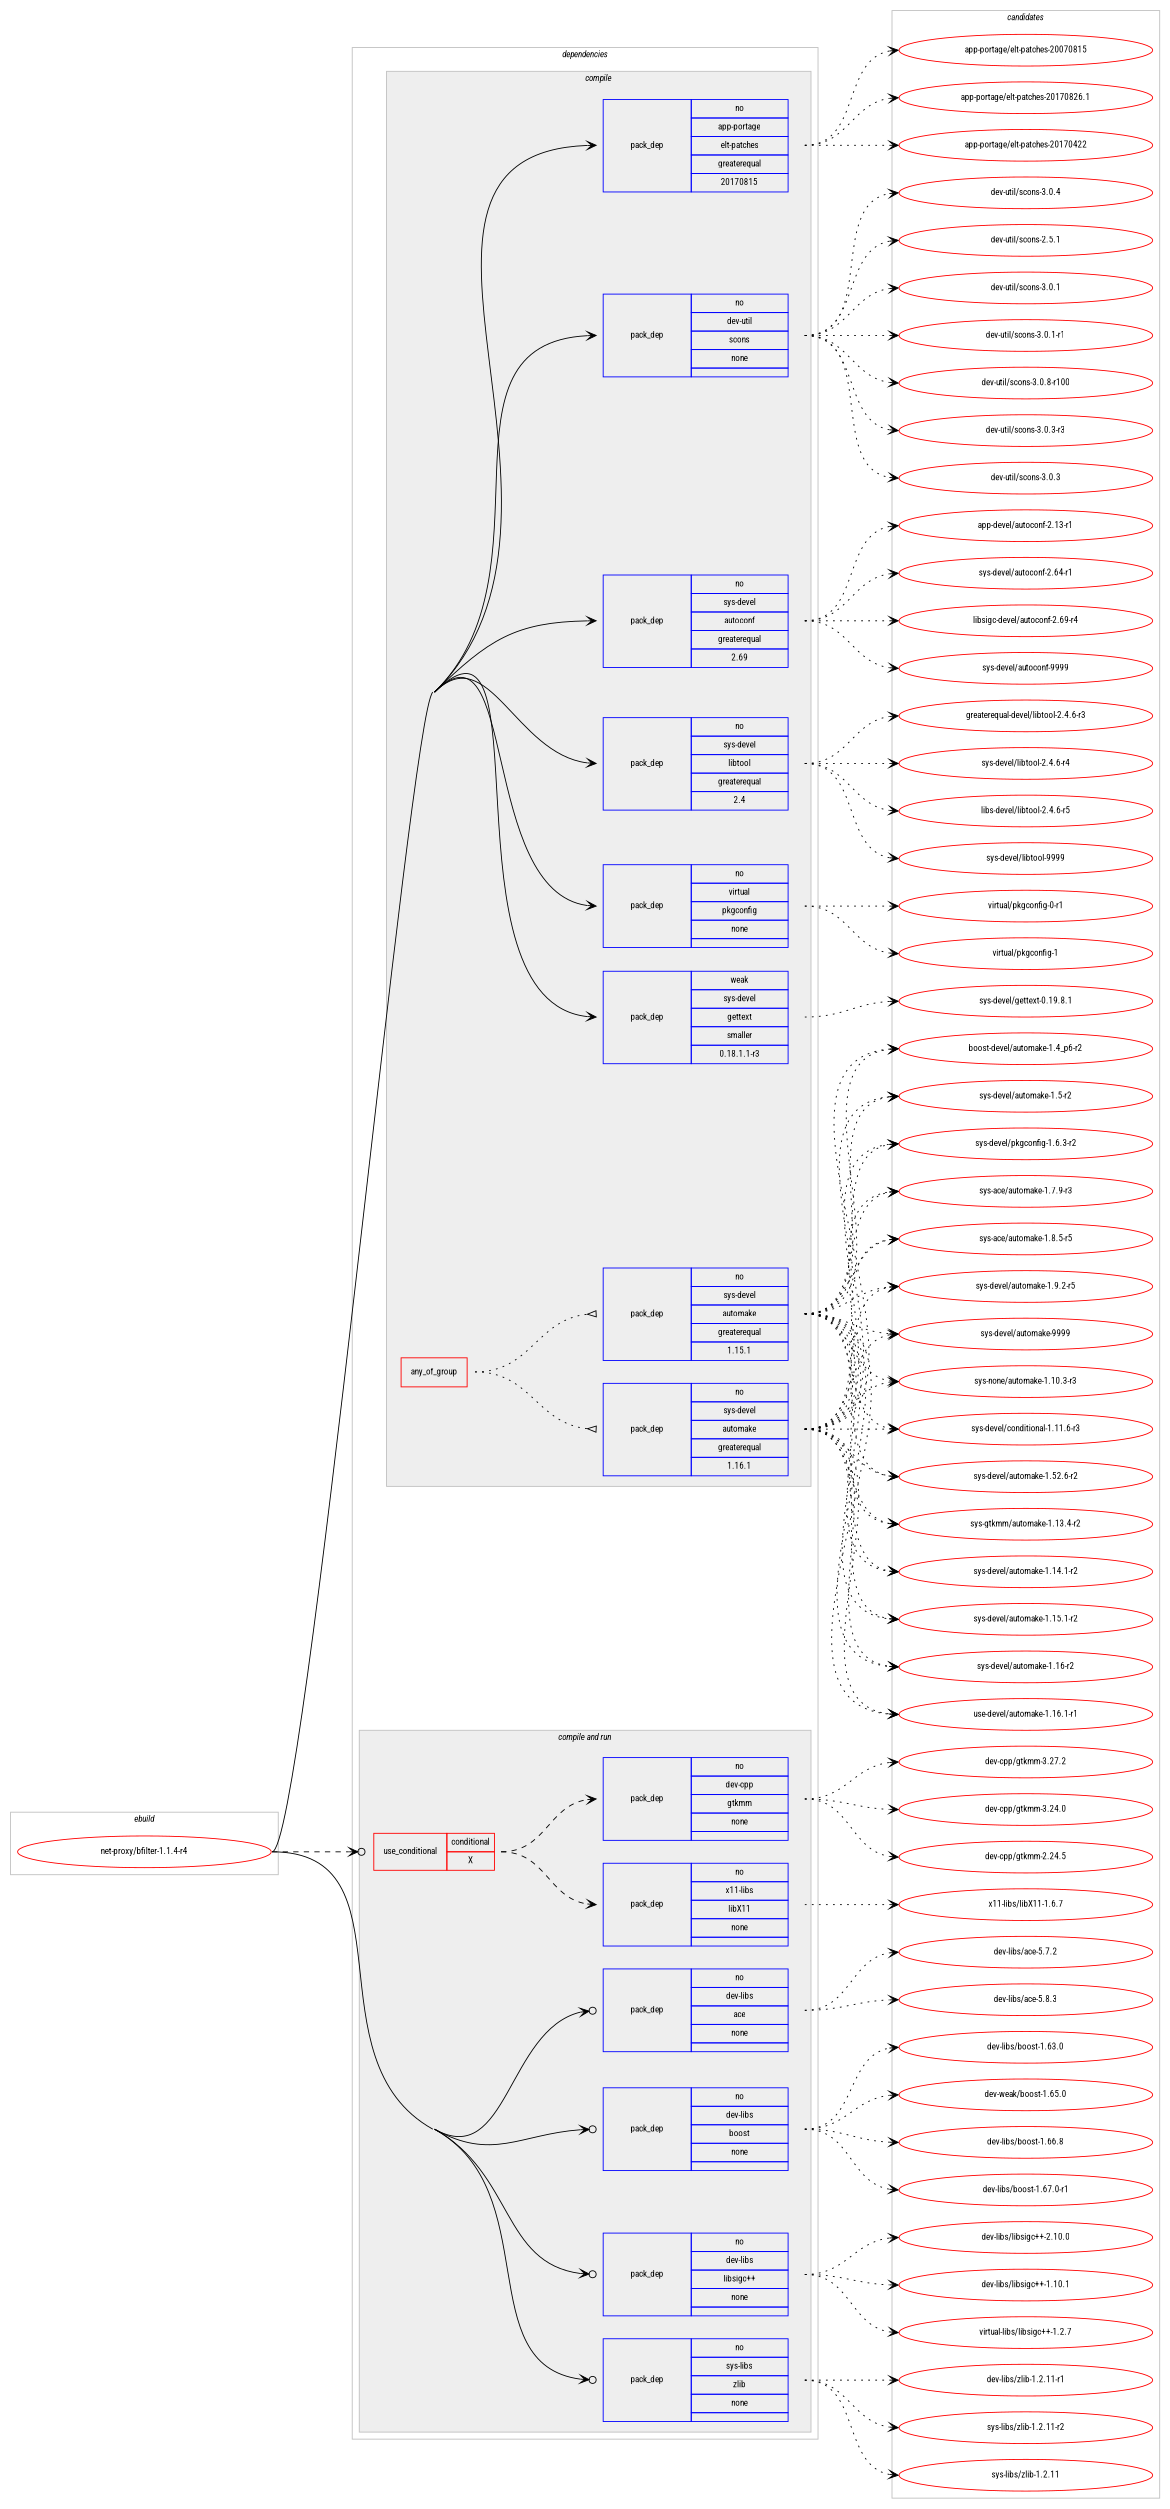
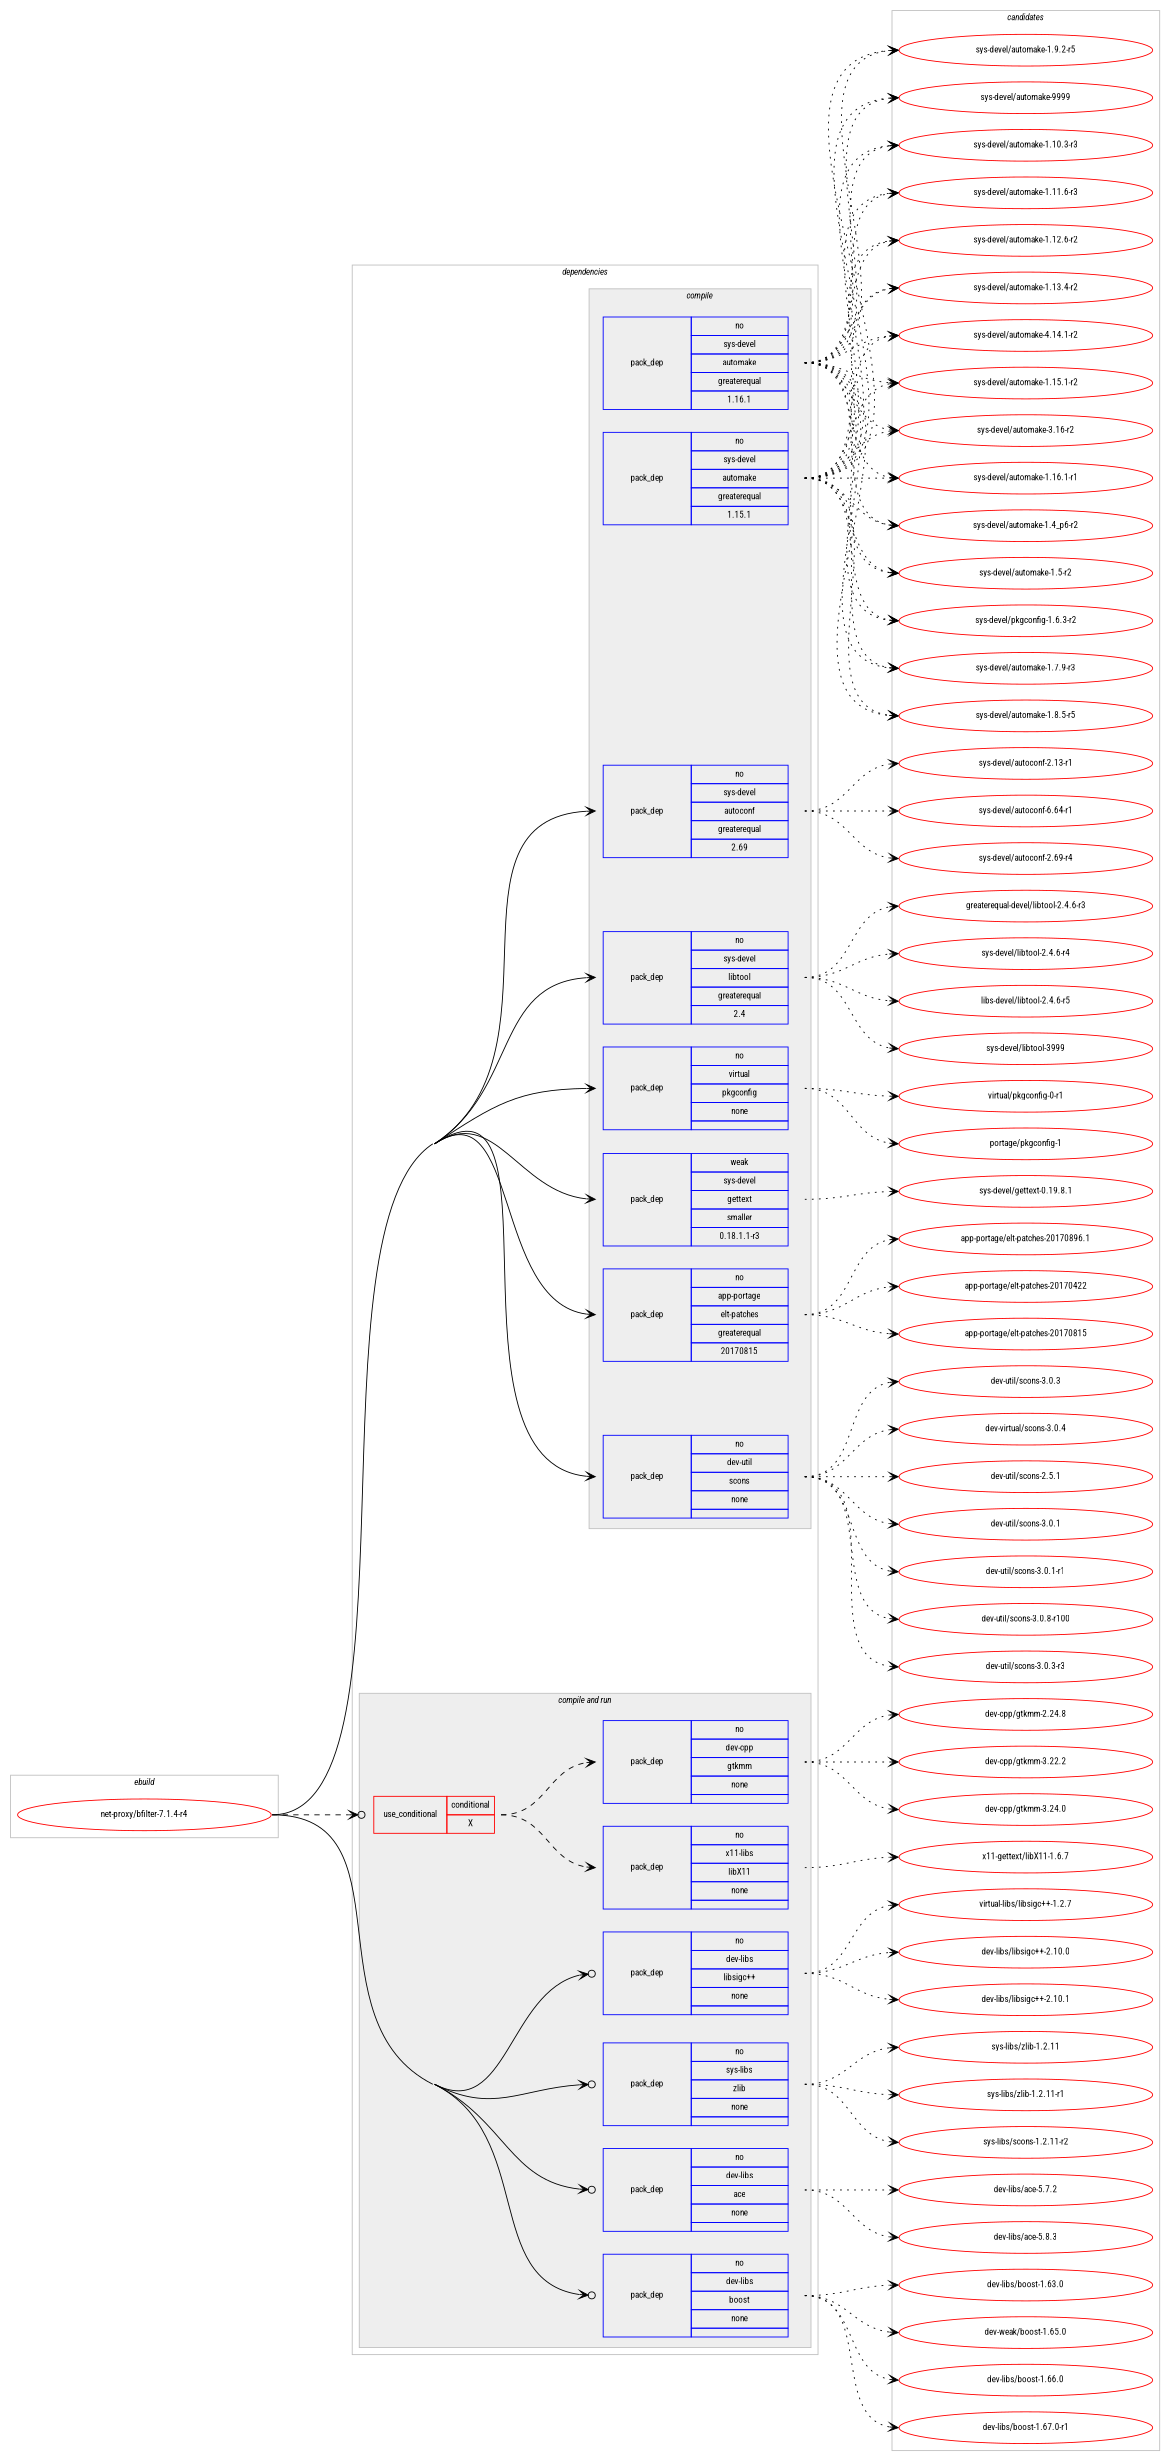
node "app-portage/elt-patches-20070815": label "app-portage/elt-patches-20070815" -> "app-portage/elt-patches-20170815"
node "app-portage/elt-patches-20170826.1": label "app-portage/elt-patches-20170826.1" -> "app-portage/elt-patches-20170896.1"
node "dev-util/scons-3.0.4": label "dev-util/scons-3.0.4" -> "dev-virtual/scons-3.0.4"
node "app-devel/autoconf-2.13-r1": label "app-devel/autoconf-2.13-r1" -> "sys-devel/autoconf-2.13-r1"
node "sys-devel/autoconf-2.64-r1": label "sys-devel/autoconf-2.64-r1" -> "sys-devel/autoconf-6.64-r1"
node "libsigc-devel/autoconf-2.69-r4": label "libsigc-devel/autoconf-2.69-r4" -> "sys-devel/autoconf-2.69-r4"
node "sys-devel/autoconf-9999": removed
node "sys-devel/libtool-9999": label "sys-devel/libtool-9999" -> "sys-devel/libtool-3999"
node "virtual/pkgconfig-1": label "virtual/pkgconfig-1" -> "portage/pkgconfig-1"
node "boost-devel/automake-1.4_p6-r2": label "boost-devel/automake-1.4_p6-r2" -> "sys-devel/automake-1.4_p6-r2"
node "sys-ace/automake-1.7.9-r3": label "sys-ace/automake-1.7.9-r3" -> "sys-devel/automake-1.7.9-r3"
node "sys-ace/automake-1.8.5-r5": label "sys-ace/automake-1.8.5-r5" -> "sys-devel/automake-1.8.5-r5"
node "any_of_group": removed
node "sys-none/automake-1.10.3-r3": label "sys-none/automake-1.10.3-r3" -> "sys-devel/automake-1.10.3-r3"
node "sys-devel/conditional-1.11.6-r3": label "sys-devel/conditional-1.11.6-r3" -> "sys-devel/automake-1.11.6-r3"
node "sys-devel/automake-1.52.6-r2": label "sys-devel/automake-1.52.6-r2" -> "sys-devel/automake-1.12.6-r2"
node "sys-gtkmm/automake-1.13.4-r2": label "sys-gtkmm/automake-1.13.4-r2" -> "sys-devel/automake-1.13.4-r2"
node "sys-devel/automake-1.14.1-r2": label "sys-devel/automake-1.14.1-r2" -> "sys-devel/automake-4.14.1-r2"
node "sys-devel/automake-1.16-r2": label "sys-devel/automake-1.16-r2" -> "sys-devel/automake-3.16-r2"
node "use-devel/automake-1.16.1-r1": label "use-devel/automake-1.16.1-r1" -> "sys-devel/automake-1.16.1-r1"
node "dev-cpp/gtkmm-3.27.2": label "dev-cpp/gtkmm-3.27.2" -> "dev-cpp/gtkmm-3.22.2"
node "net-proxy/bfilter-1.1.4-r4": label "net-proxy/bfilter-1.1.4-r4" -> "net-proxy/bfilter-7.1.4-r4"
node "dev-cpp/gtkmm-2.24.5": label "dev-cpp/gtkmm-2.24.5" -> "dev-cpp/gtkmm-2.24.8"
node "x11-libs/libX11-1.6.7": label "x11-libs/libX11-1.6.7" -> "x11-gettext/libX11-1.6.7"
node "dev-libs/boost-1.66.8": label "dev-libs/boost-1.66.8" -> "dev-libs/boost-1.66.0"
node "dev-libs/libsigc++-1.10.1": label "dev-libs/libsigc++-1.10.1" -> "dev-libs/libsigc++-2.10.1"
node "dev-libs/zlib-1.2.11-r1": label "dev-libs/zlib-1.2.11-r1" -> "sys-libs/zlib-1.2.11-r1"
node "sys-libs/zlib-1.2.11-r2": label "sys-libs/zlib-1.2.11-r2" -> "sys-libs/scons-1.2.11-r2"
